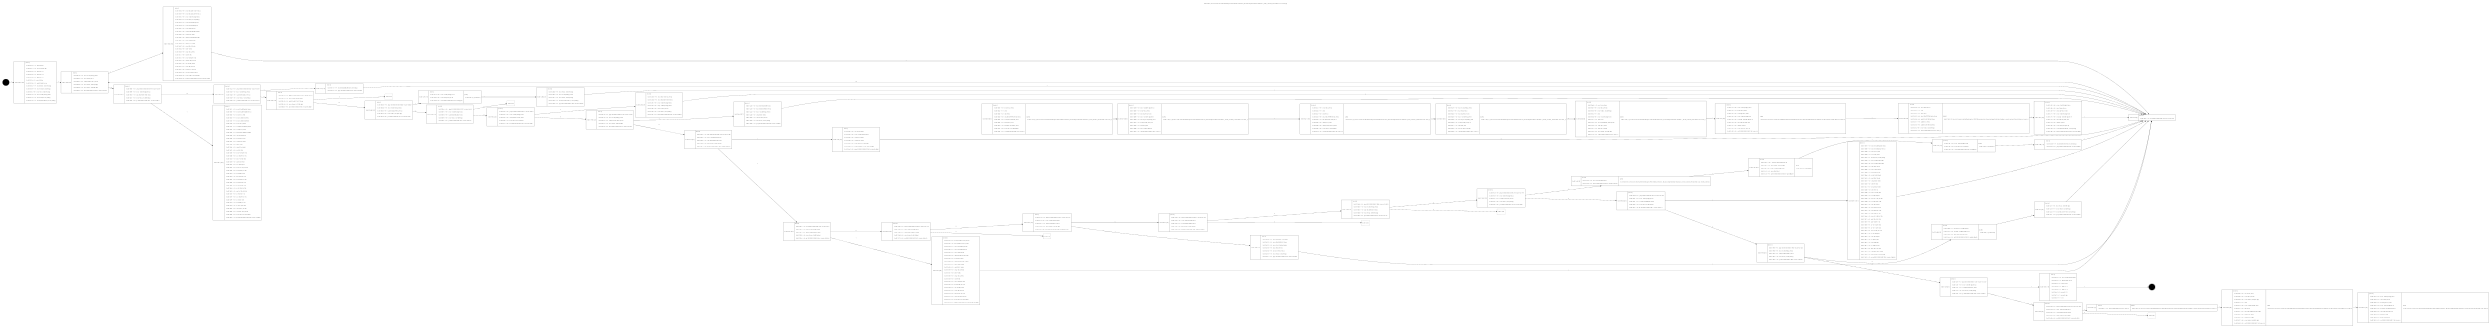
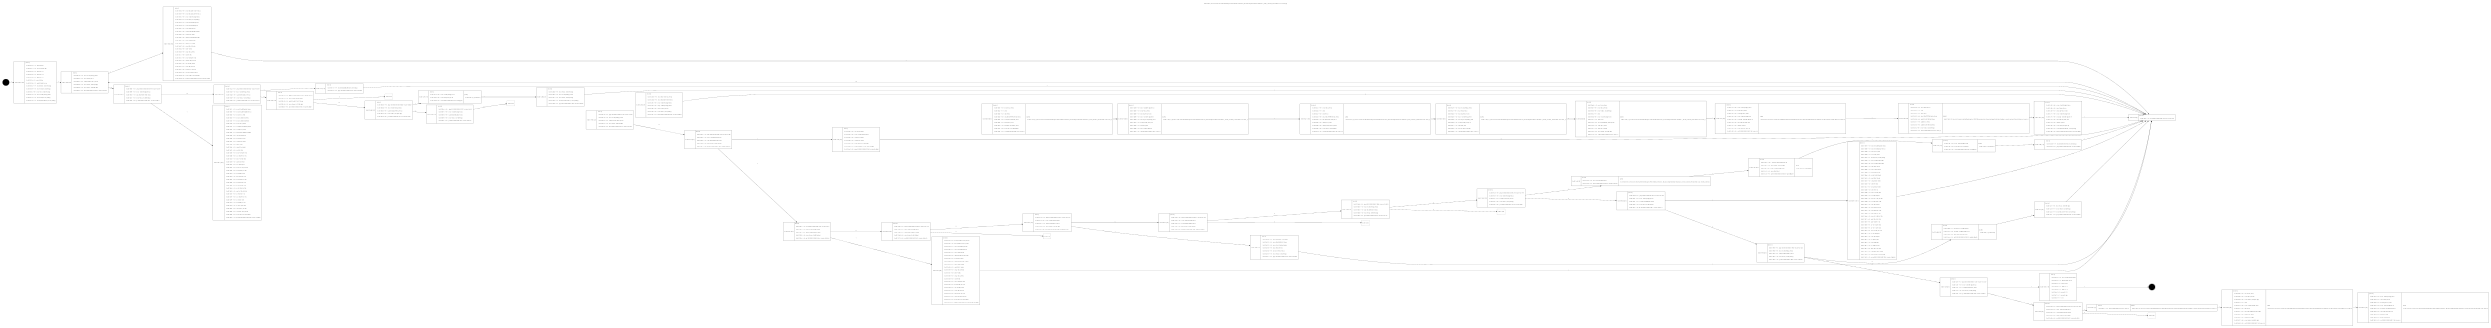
node "0x401aa0 [27]": removed
node "0x401902 [22]": removed
